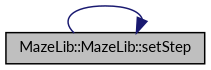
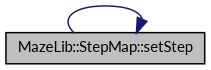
node "MazeLib::MazeLib::setStep": label "MazeLib::MazeLib::setStep" -> "MazeLib::StepMap::setStep"
